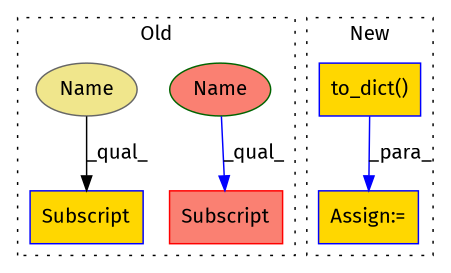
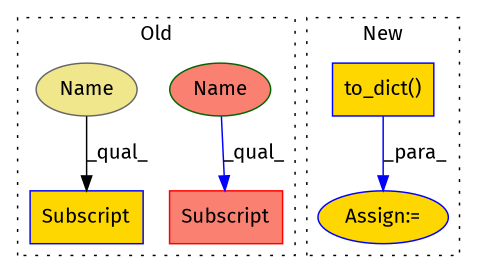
node "Assign:=": shape box -> ellipse
